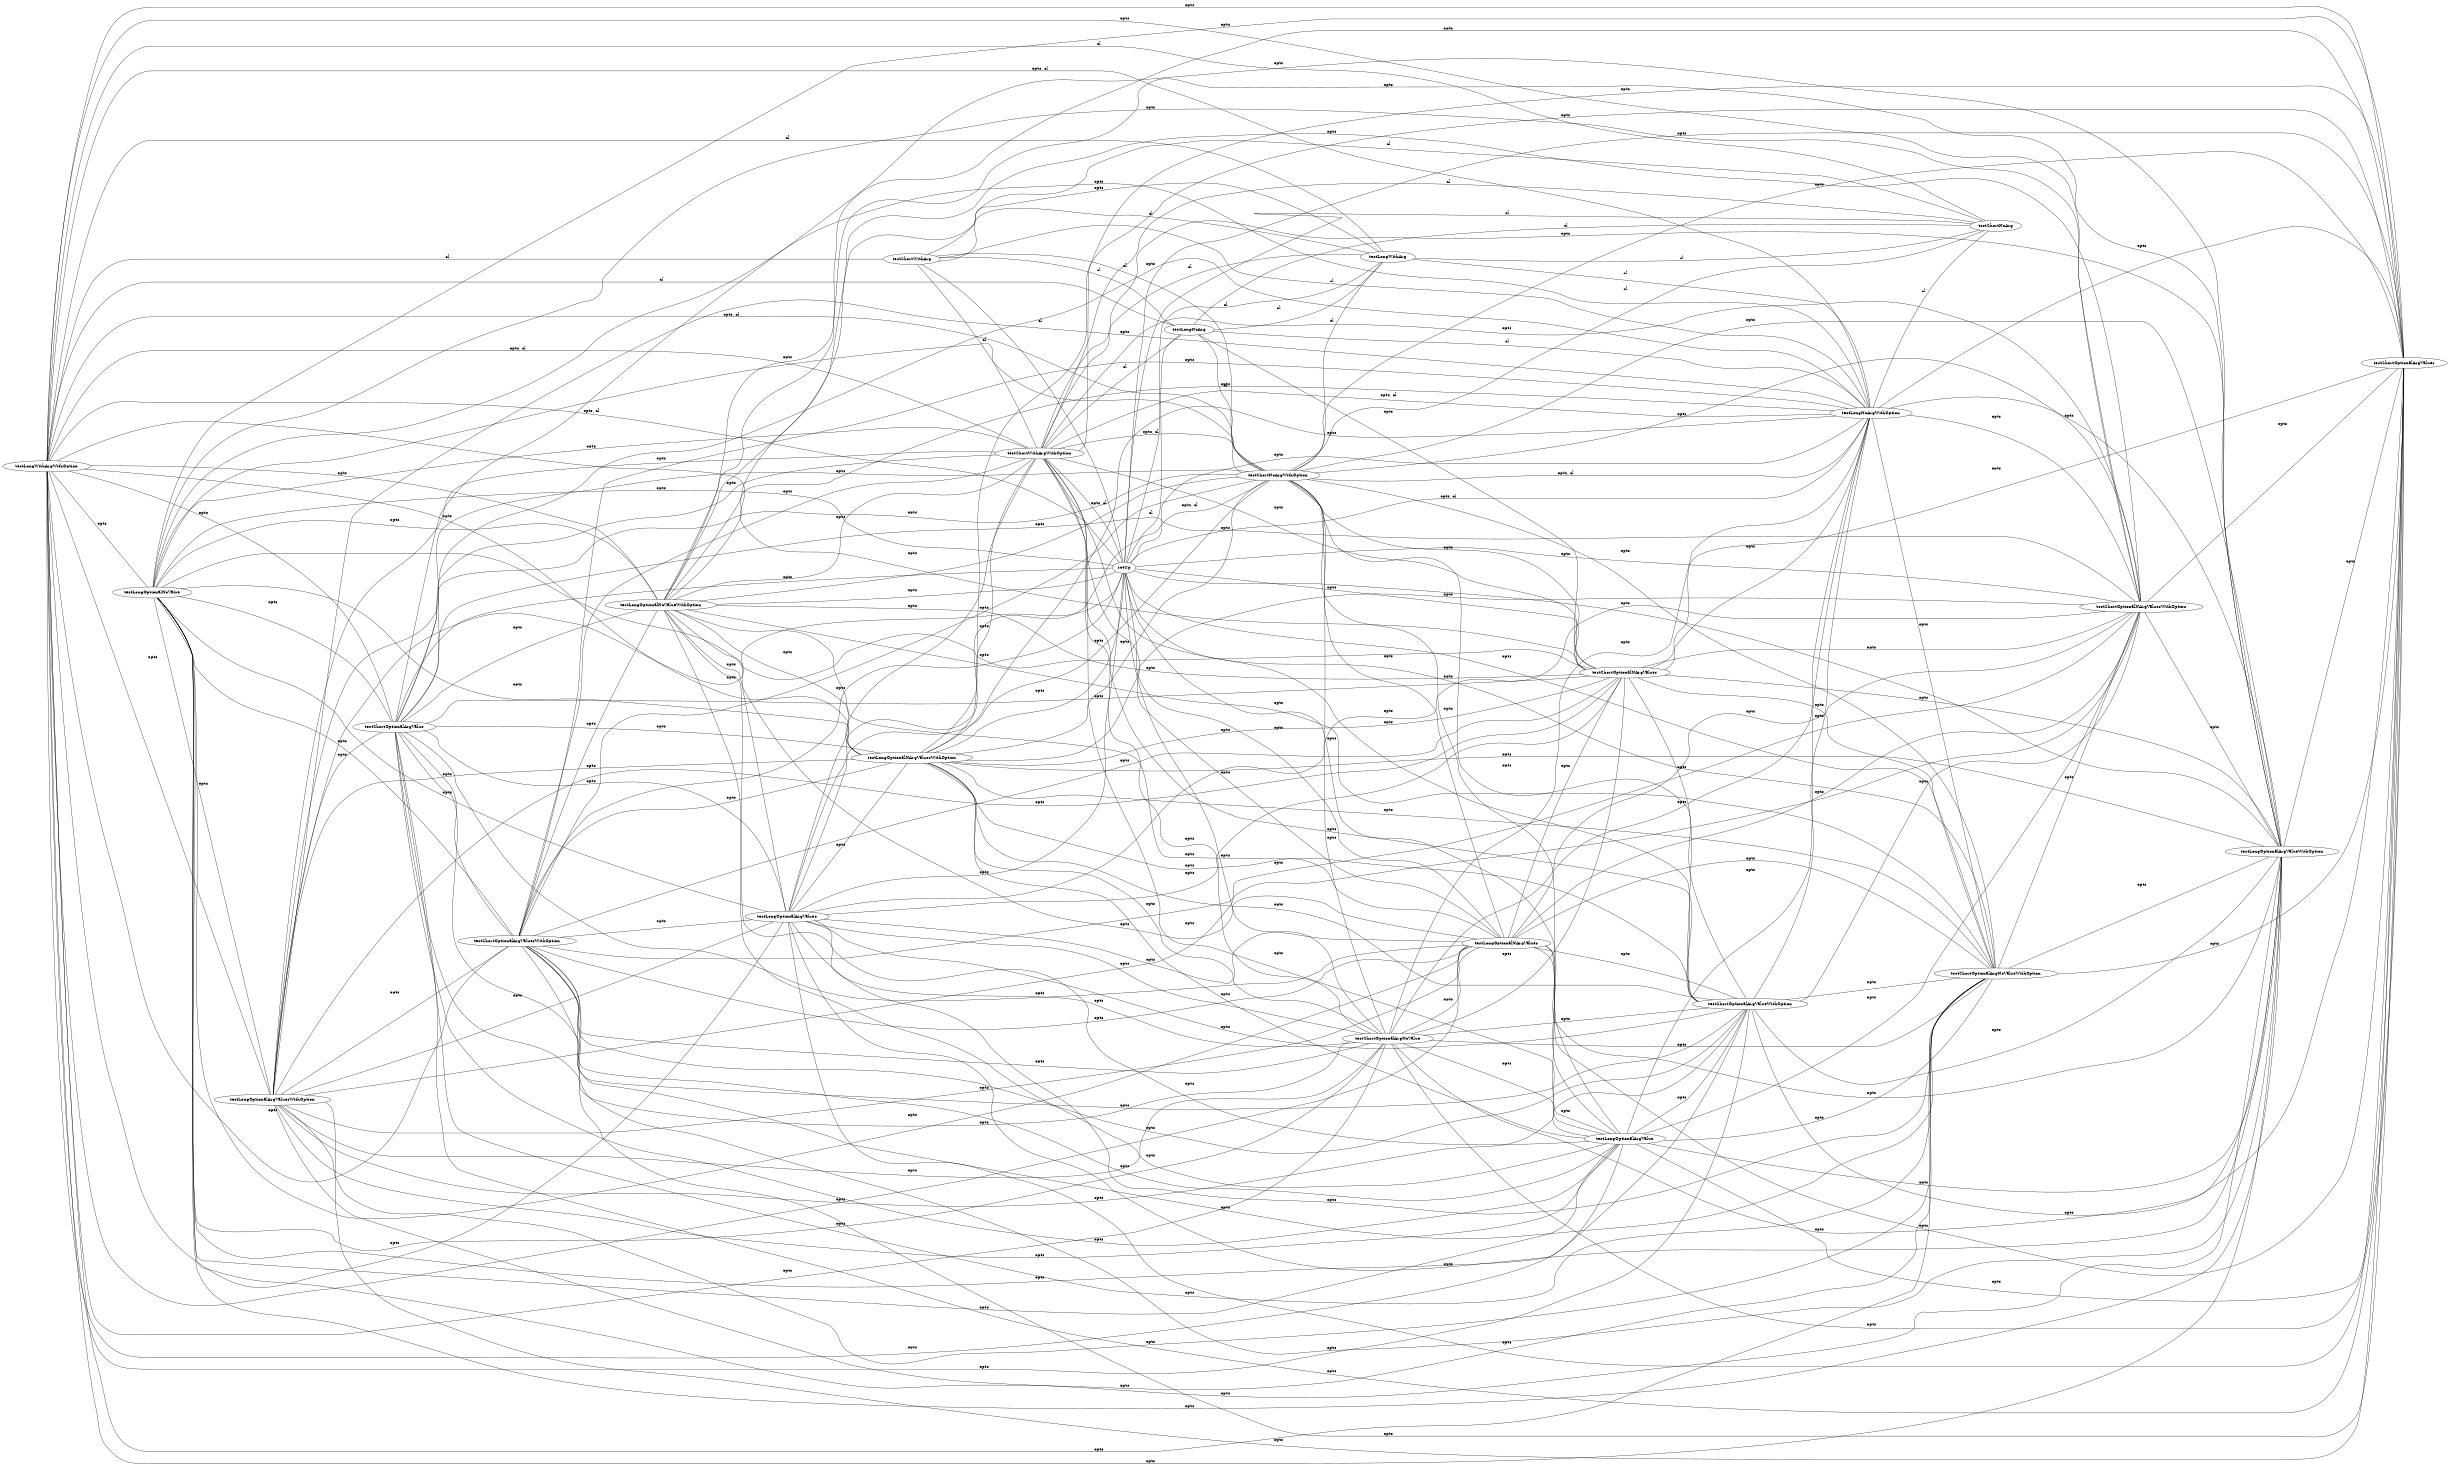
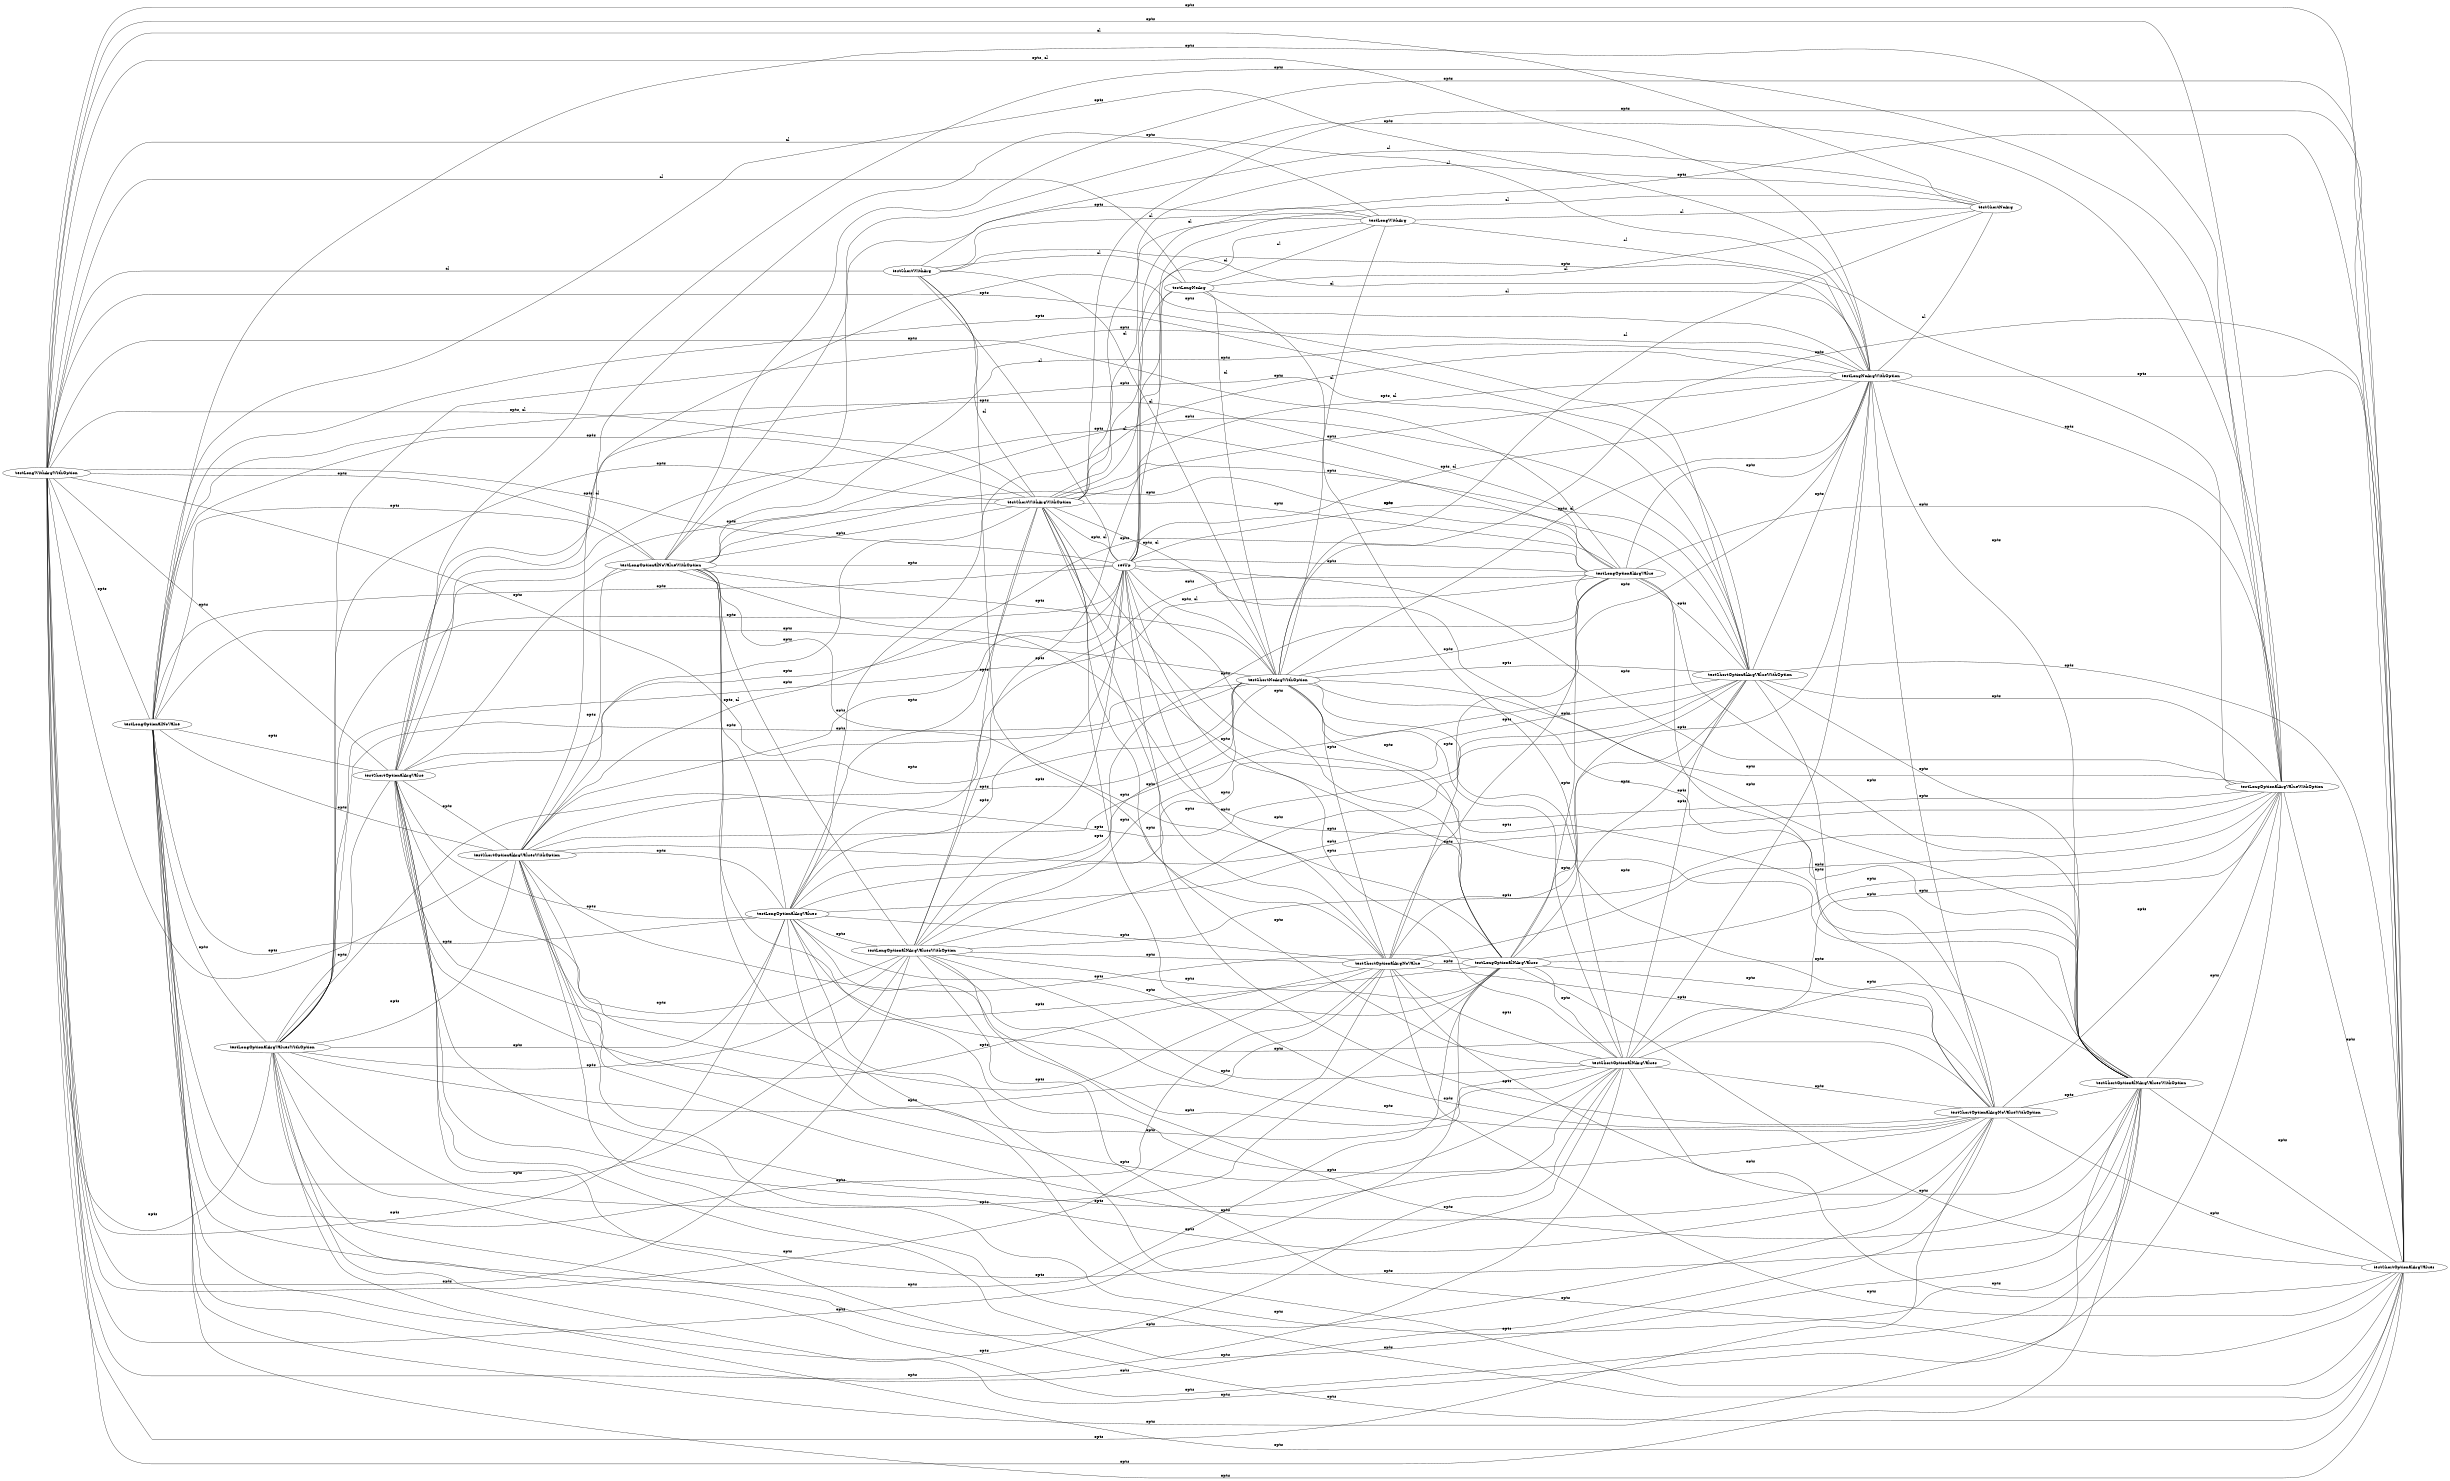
edge "testLongOptionalNArgValuesWithOption" -- "testShortOptionalArgValuesWithOption": removed, label "opts"
edge "testLongOptionalNoValueWithOption" -- "testShortOptionalArgNoValue": now "testShortWithArg" -- "testShortOptionalArgNoValue"
edge "testShortOptionalArgValues" -- "testLongOptionalArgValue": removed, label "opts"
